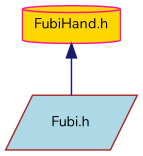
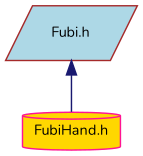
edge "Fubi.h" -> "FubiHand.h": reversed
